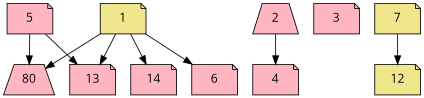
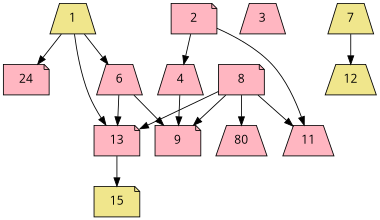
node "5": label "5" -> "8"
node "1": shape note -> trapezium
node "2": shape trapezium -> note
node "3": shape note -> trapezium
node "7": shape note -> trapezium
edge "1" -> "80": removed
node "14": label "14" -> "24"
node "6": shape note -> trapezium
node "4": shape note -> trapezium
node "12": shape note -> trapezium
edge "6" -> "13": added
node "9": added
node "11": added
node "15": added
